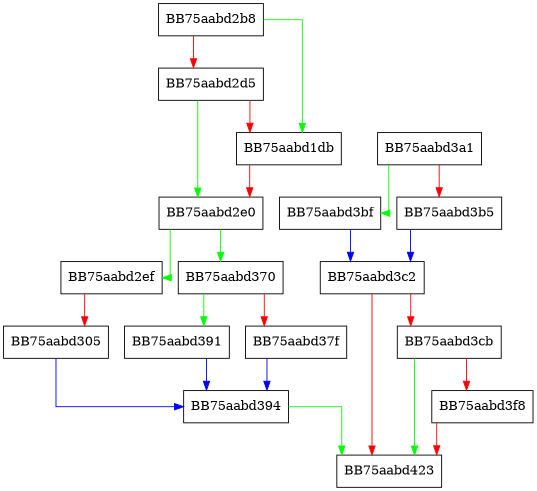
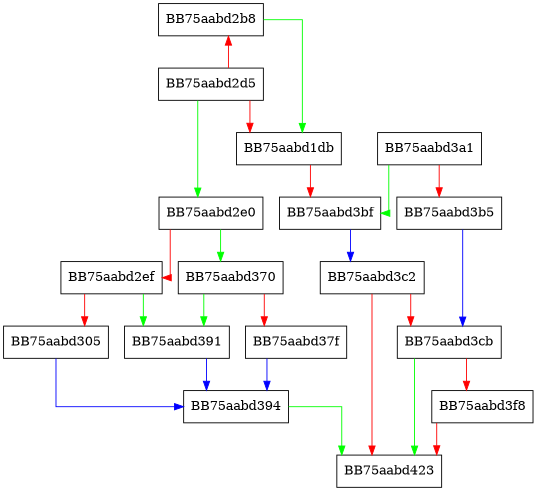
edge "BB75aabd2b8" -> "BB75aabd2d5": reversed
edge "BB75aabd1db" -> "BB75aabd2e0": now "BB75aabd1db" -> "BB75aabd3bf"
edge "BB75aabd3b5" -> "BB75aabd3c2": now "BB75aabd3b5" -> "BB75aabd3cb"
edge "BB75aabd2e0" -> "BB75aabd2ef": color green -> red
edge "BB75aabd2ef" -> "BB75aabd391": added
